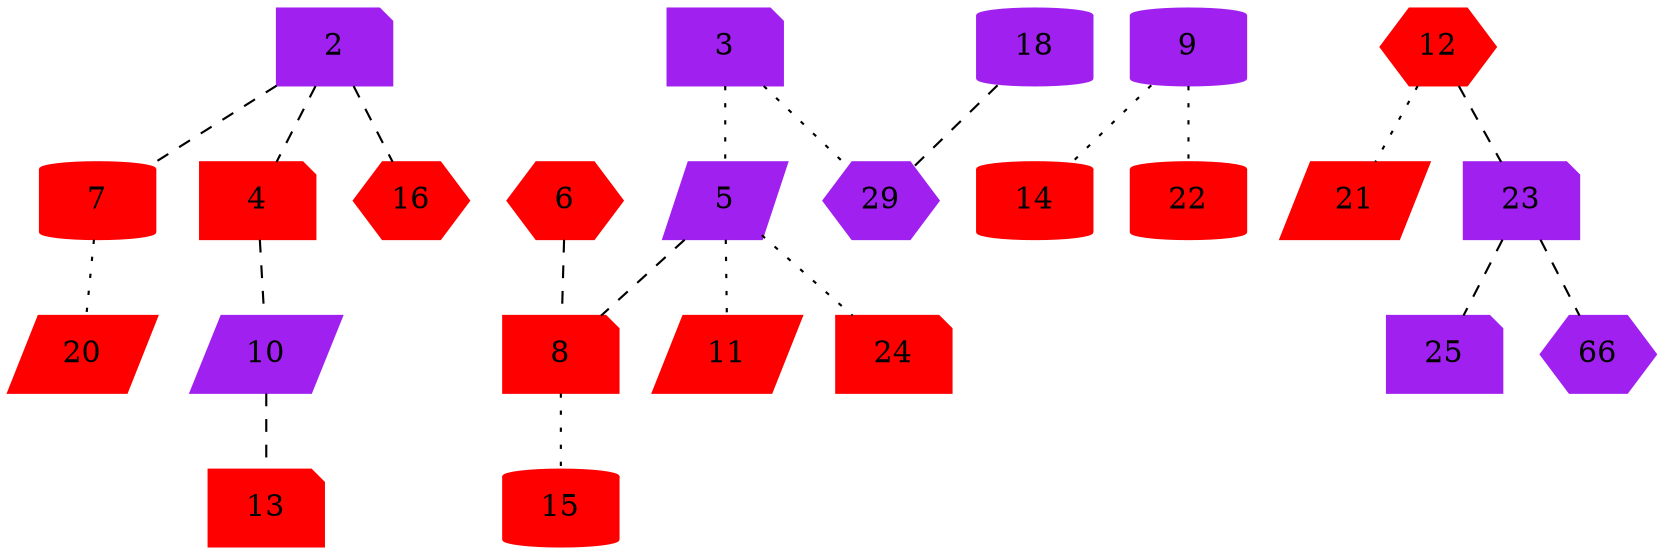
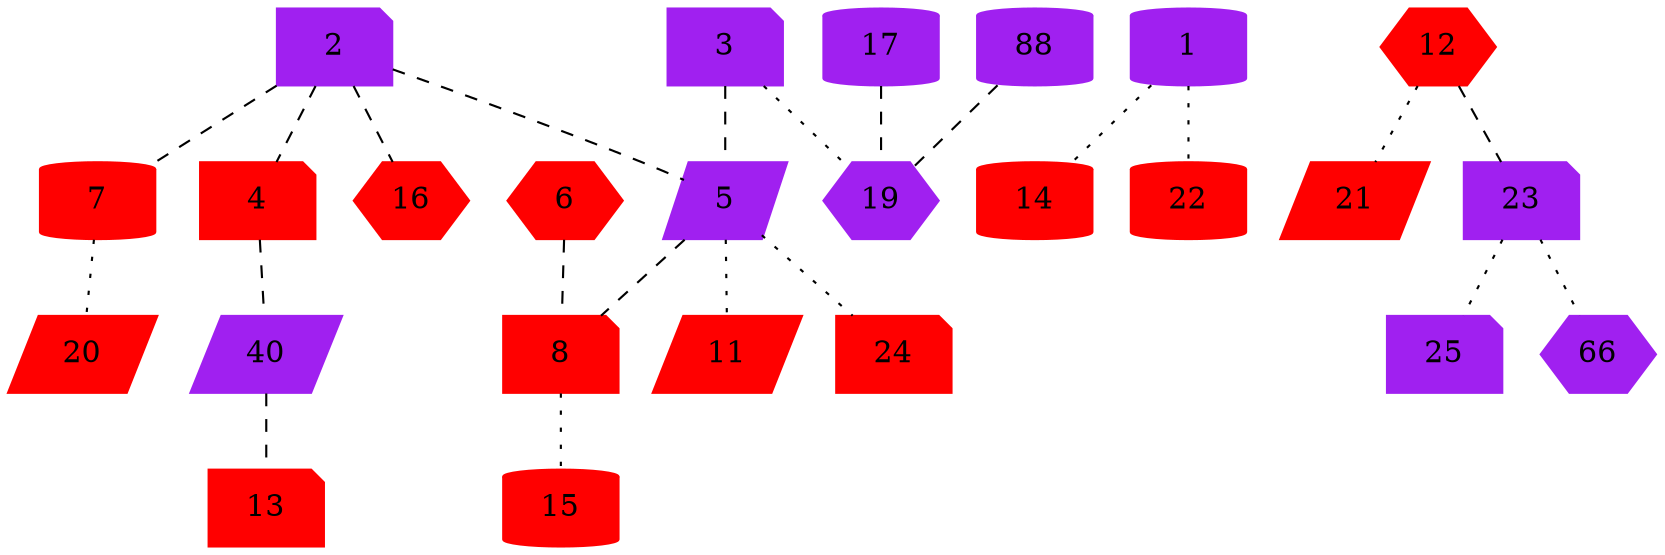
node "17": added
node "18": label "18" -> "88"
node "9": label "9" -> "1"
edge "2" -- "5": added
edge "3" -- "5": style dotted -> dashed
node "29": label "29" -> "19"
edge "23" -- "25": style dashed -> dotted
edge "23" -- "66": style dashed -> dotted
node "10": label "10" -> "40"
